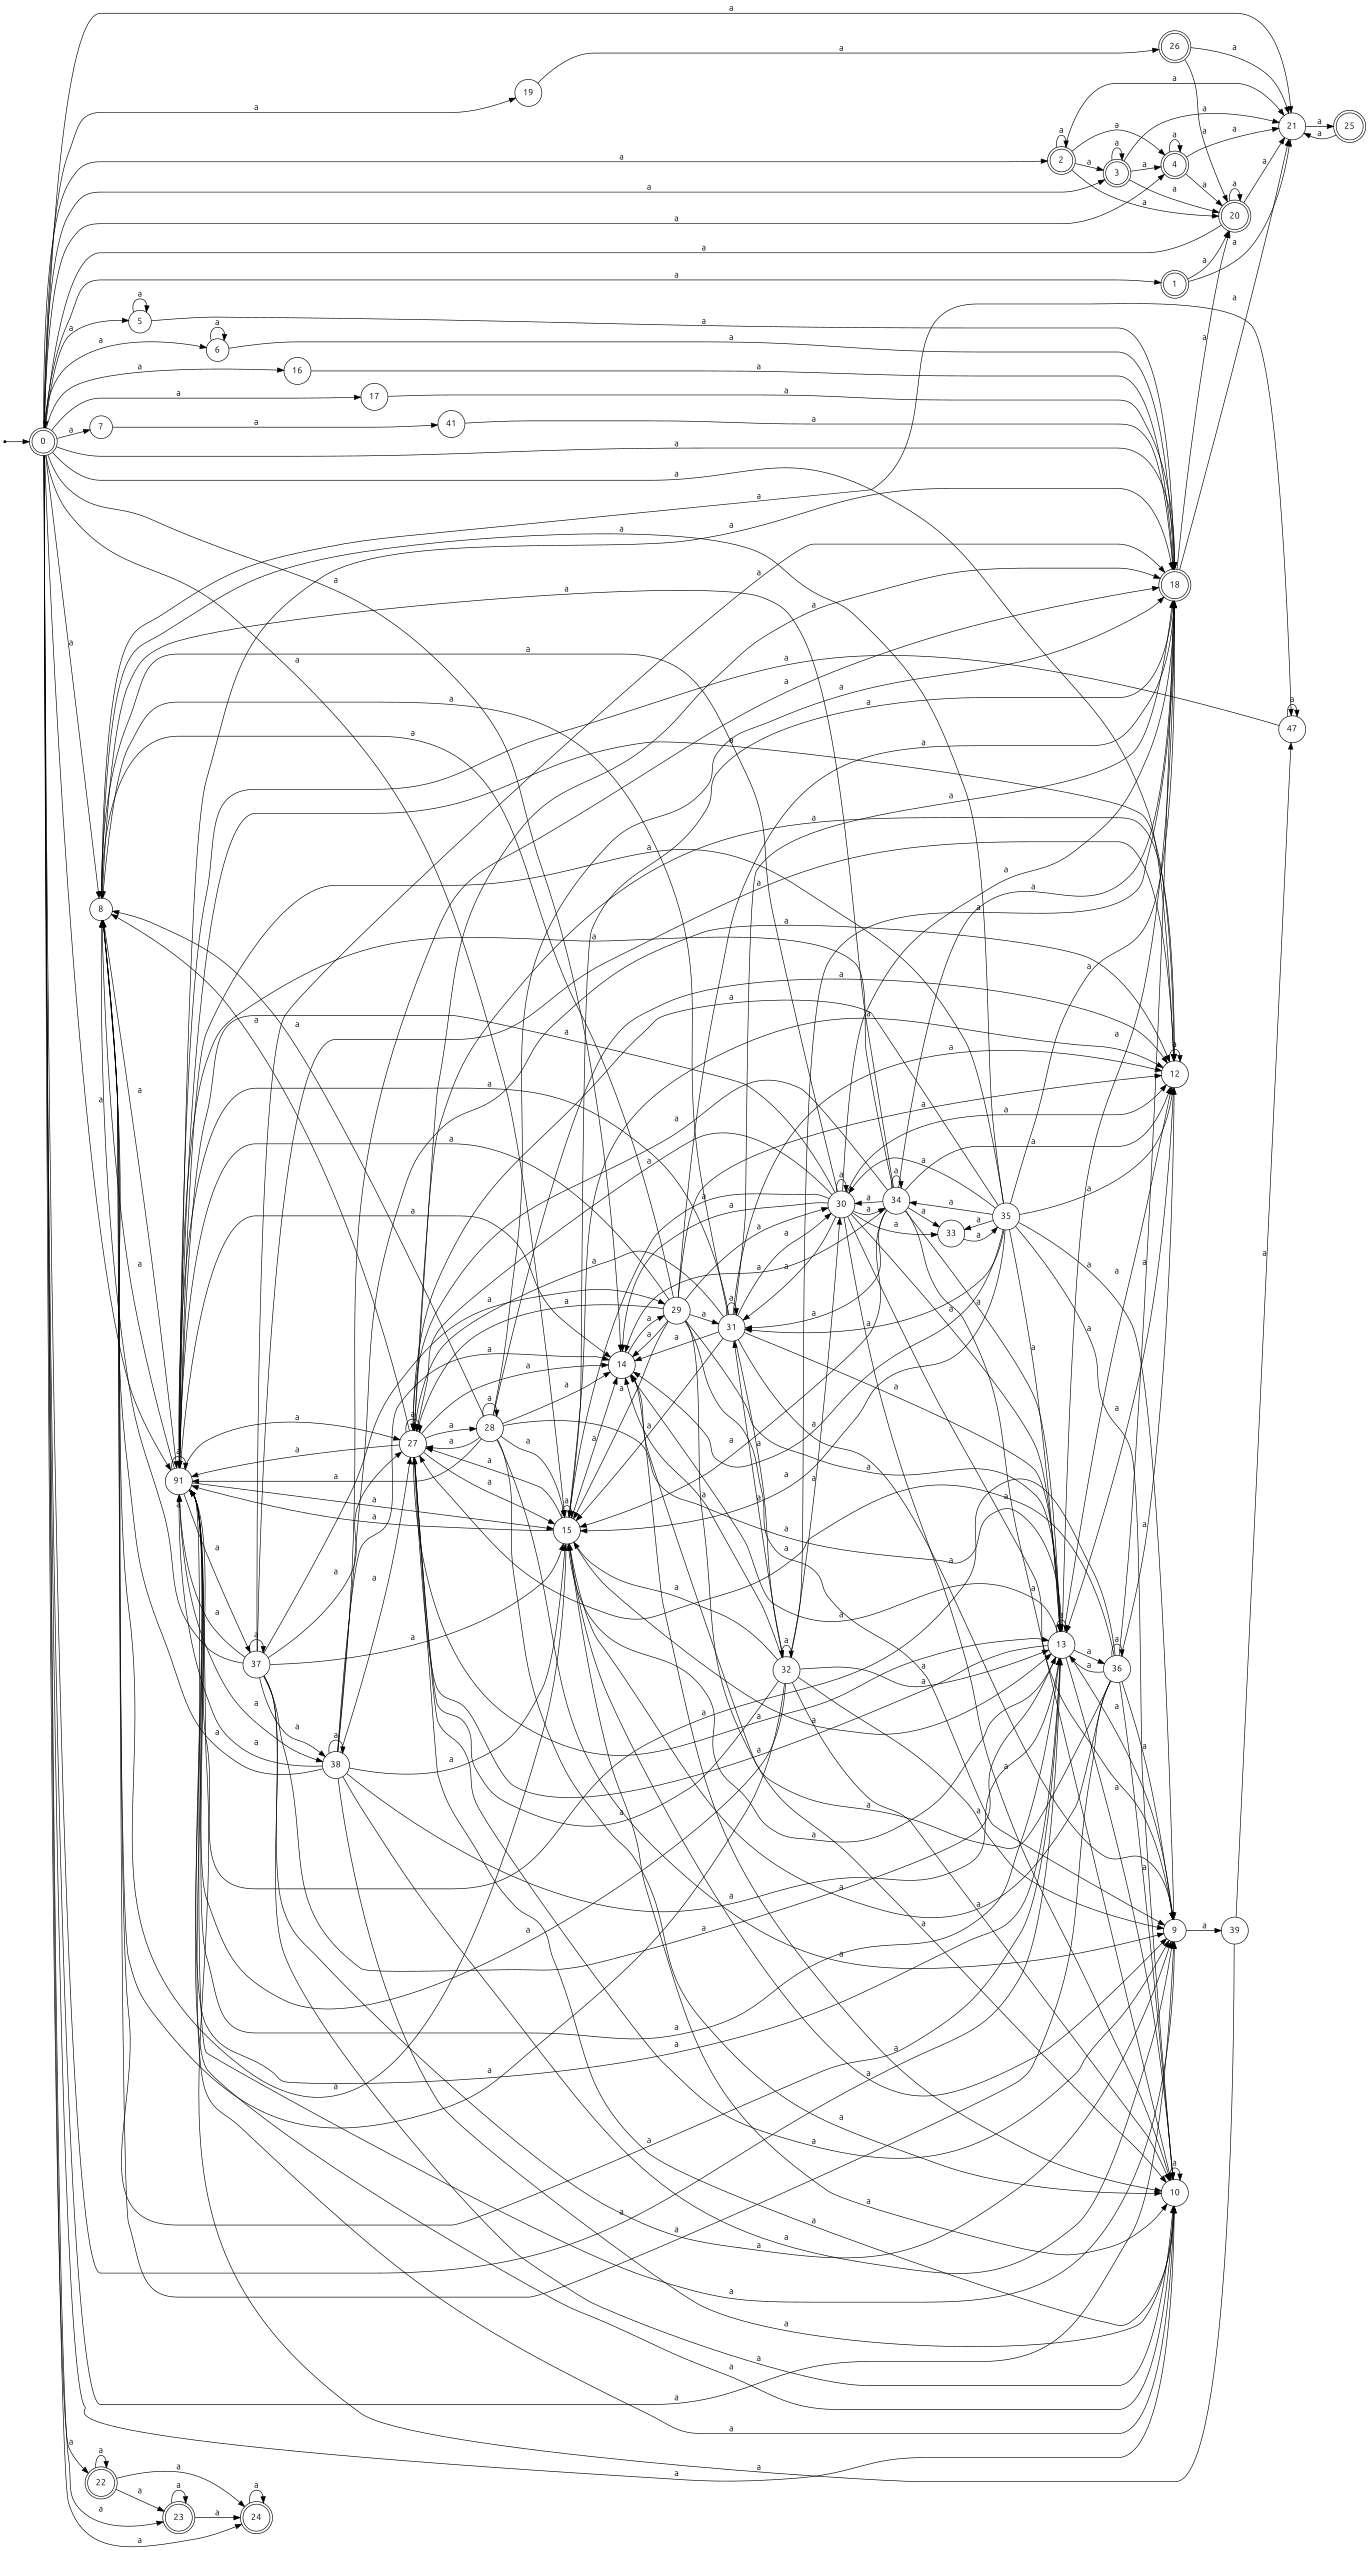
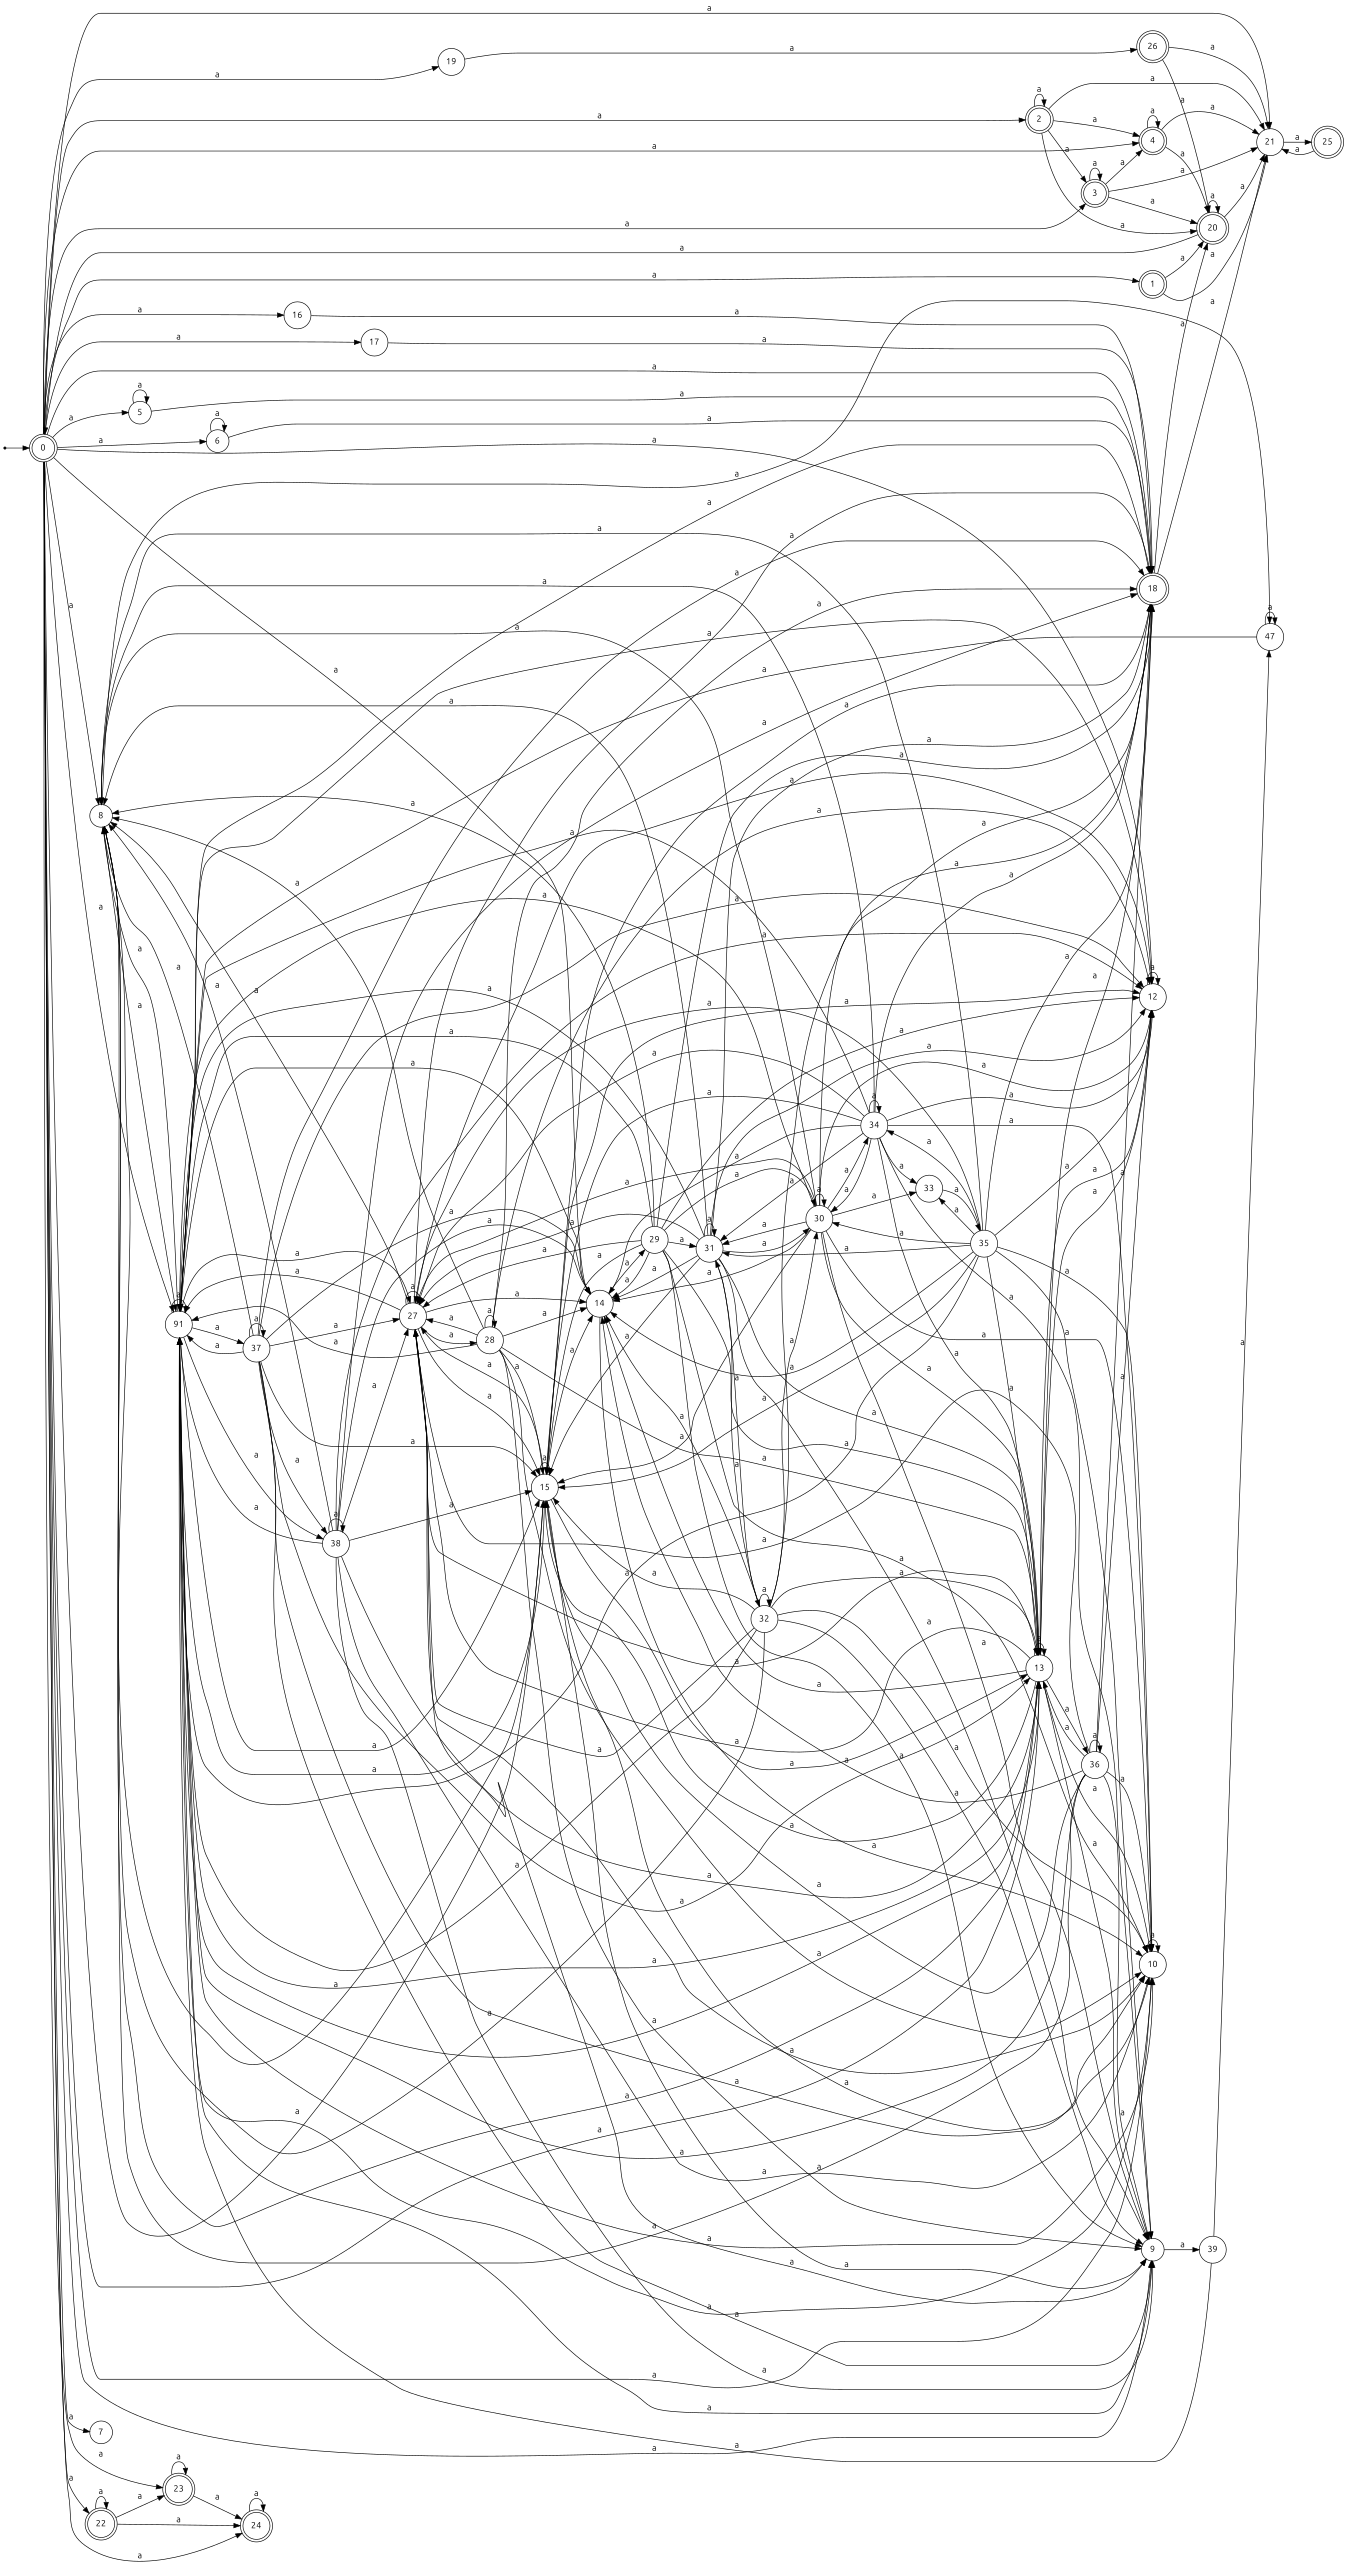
node "41": removed
edge "37" -> "29": now "37" -> "14"
edge "34" -> "9": added, label "a"
